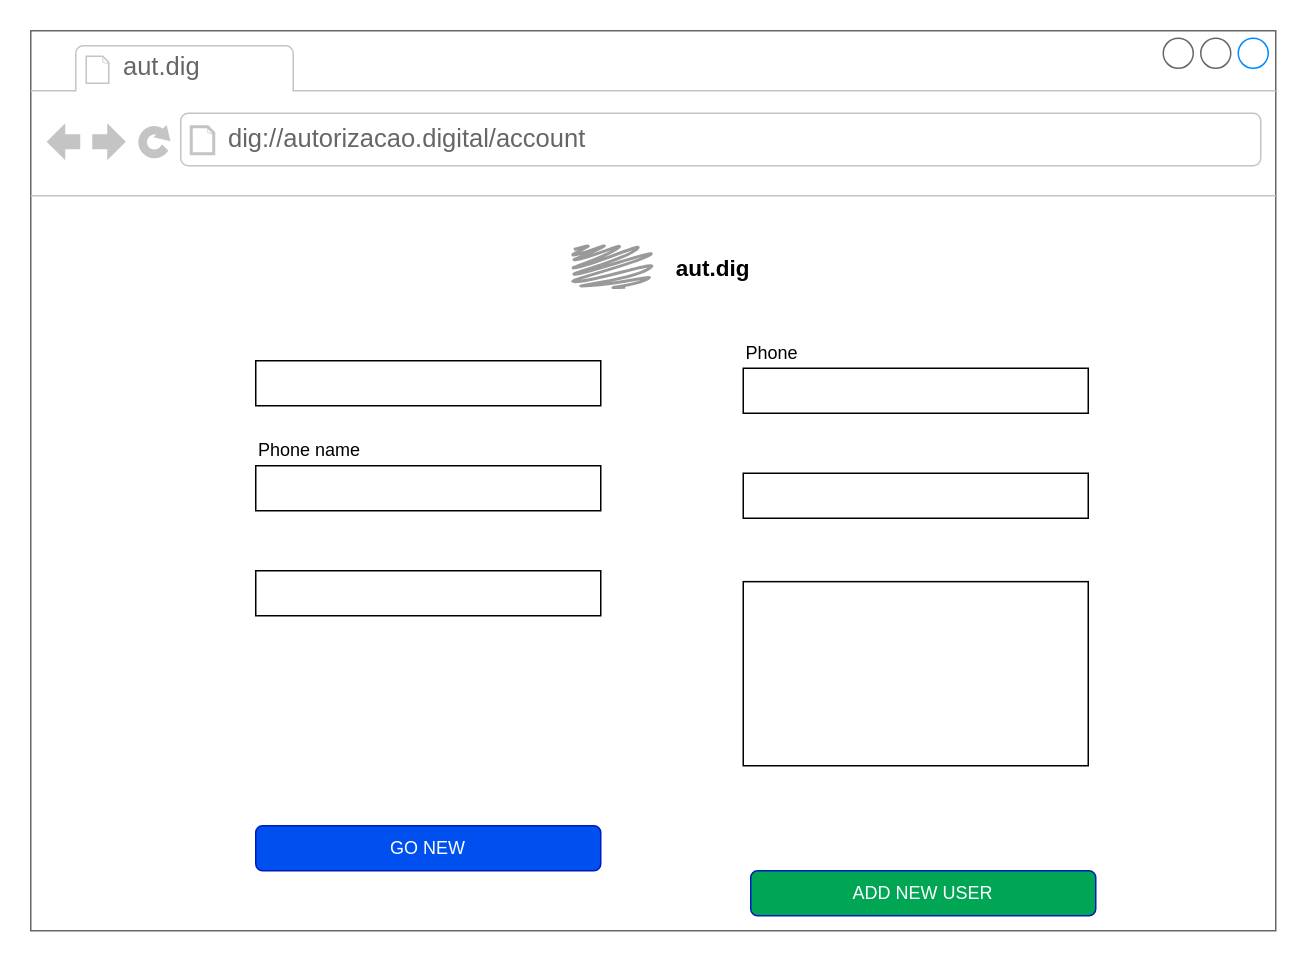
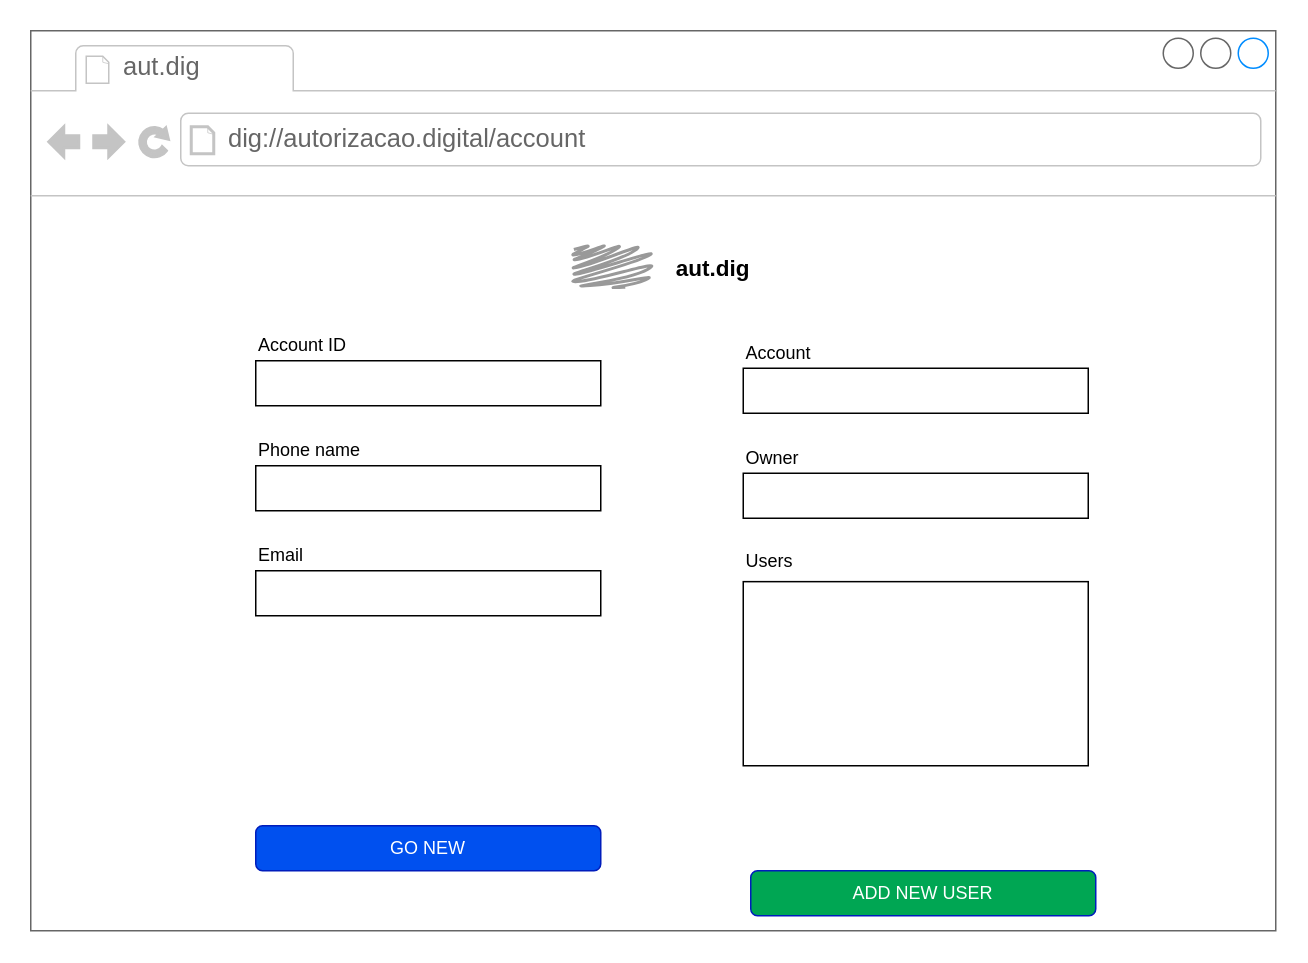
node "Account ID": added
node "Phone": label "Phone" -> "Account"
node "Owner": added
node "Email": added
node "Users": added
